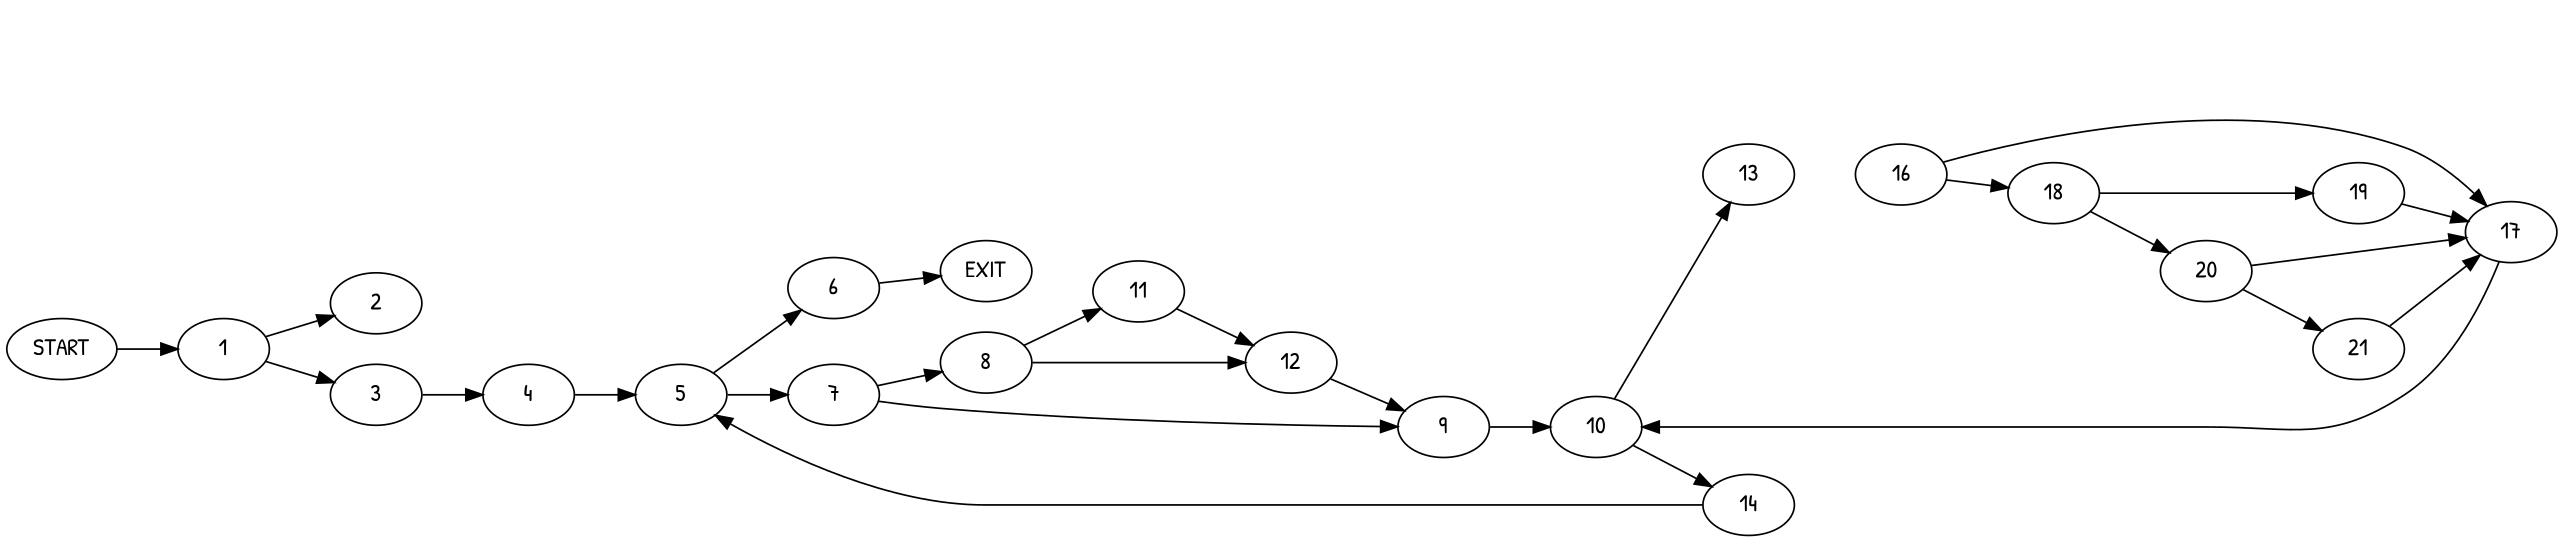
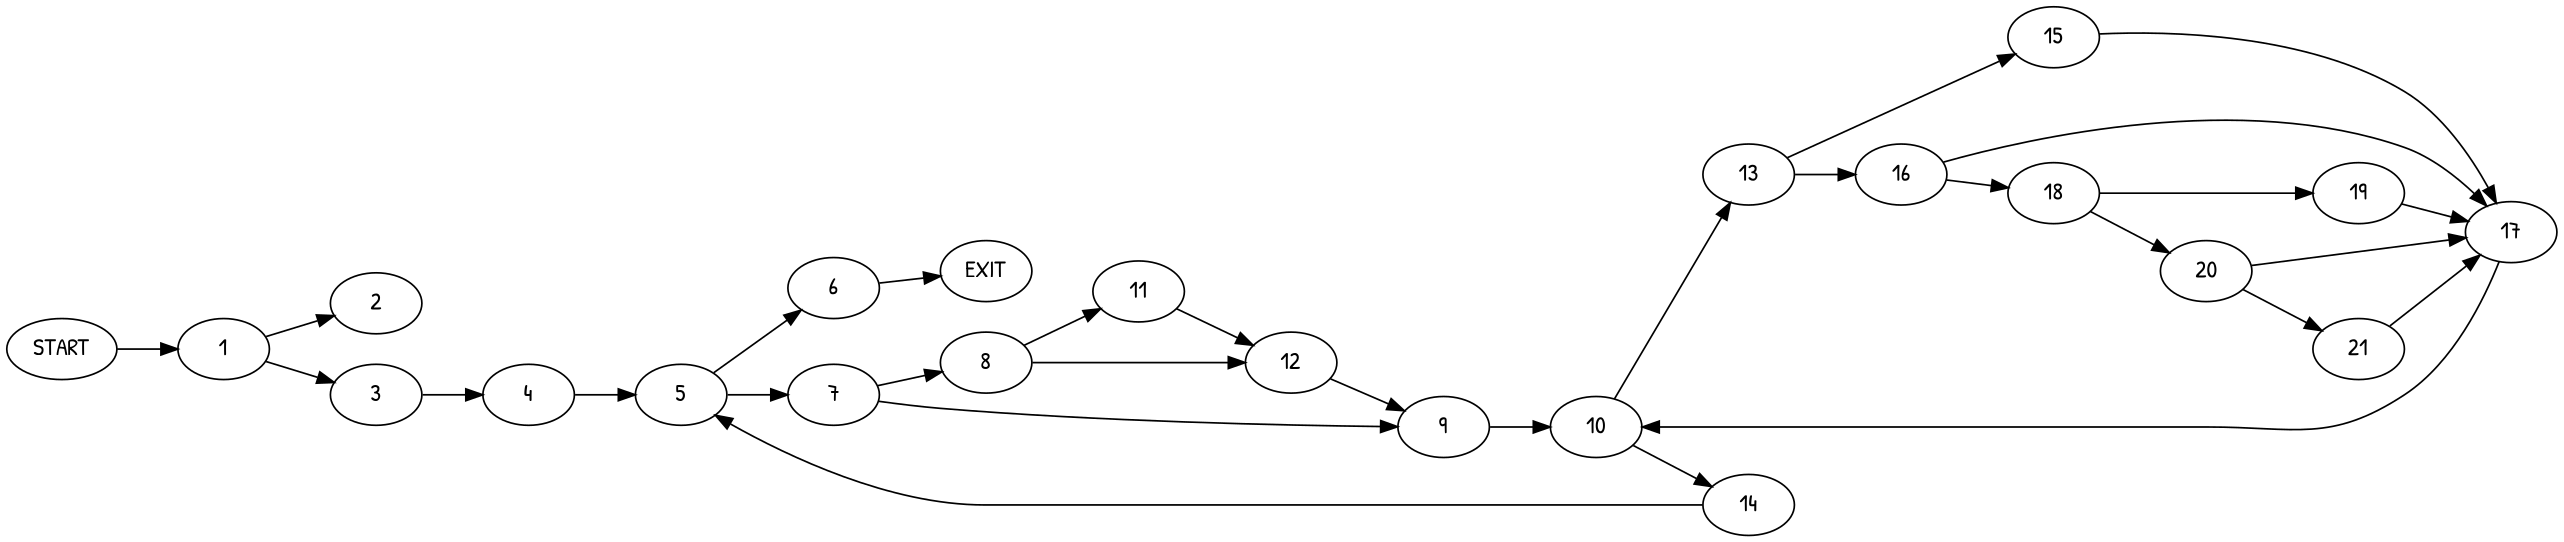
node "15": added
edge "13" -> "16": added
